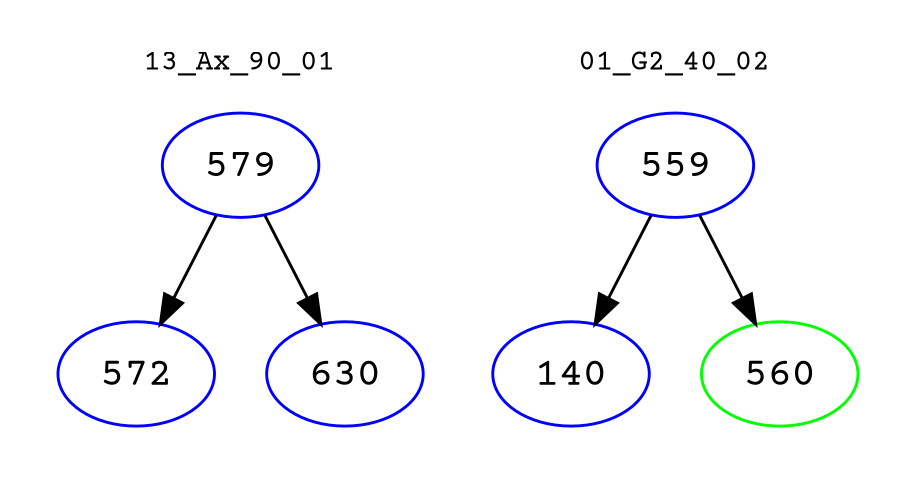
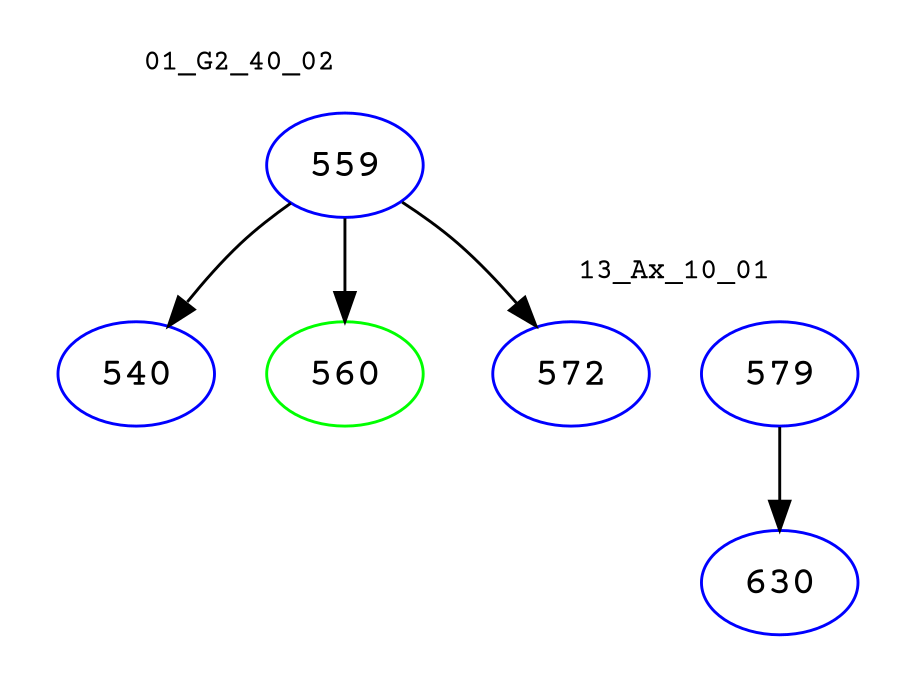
cluster "13_Ax_90_01": label "13_Ax_90_01" -> "13_Ax_10_01"
edge "579" -> "572": now "559" -> "572"
node "140": label "140" -> "540"
